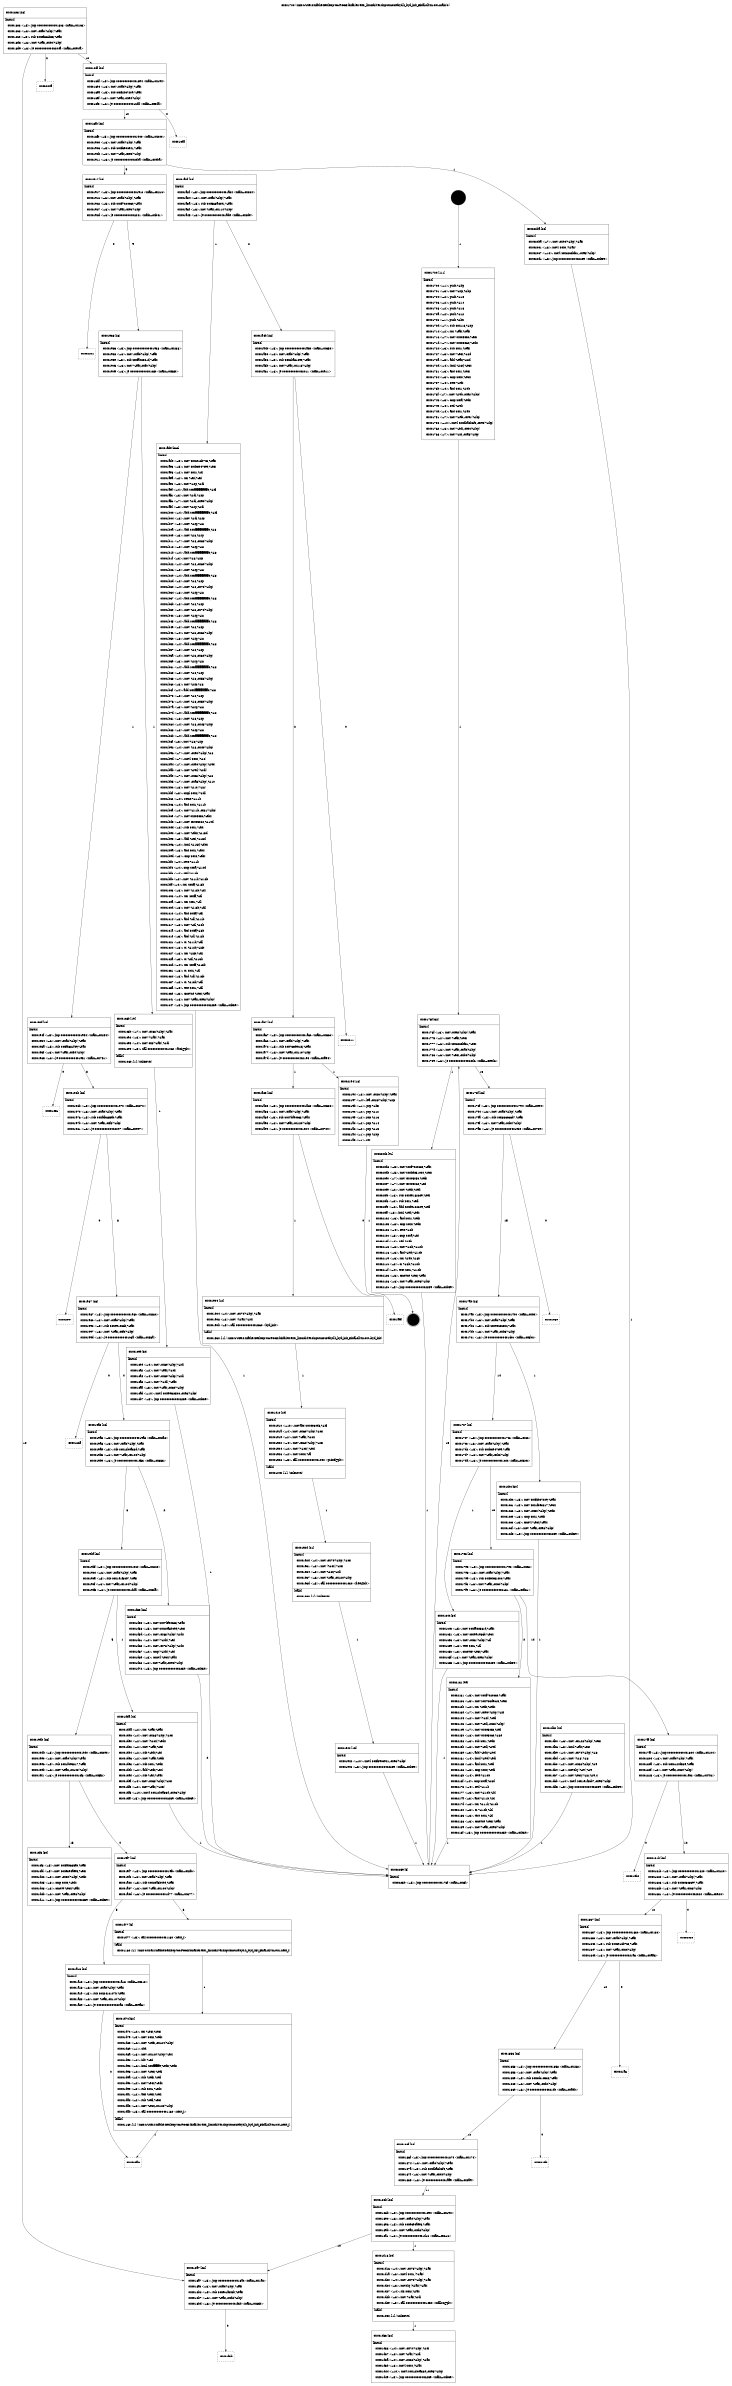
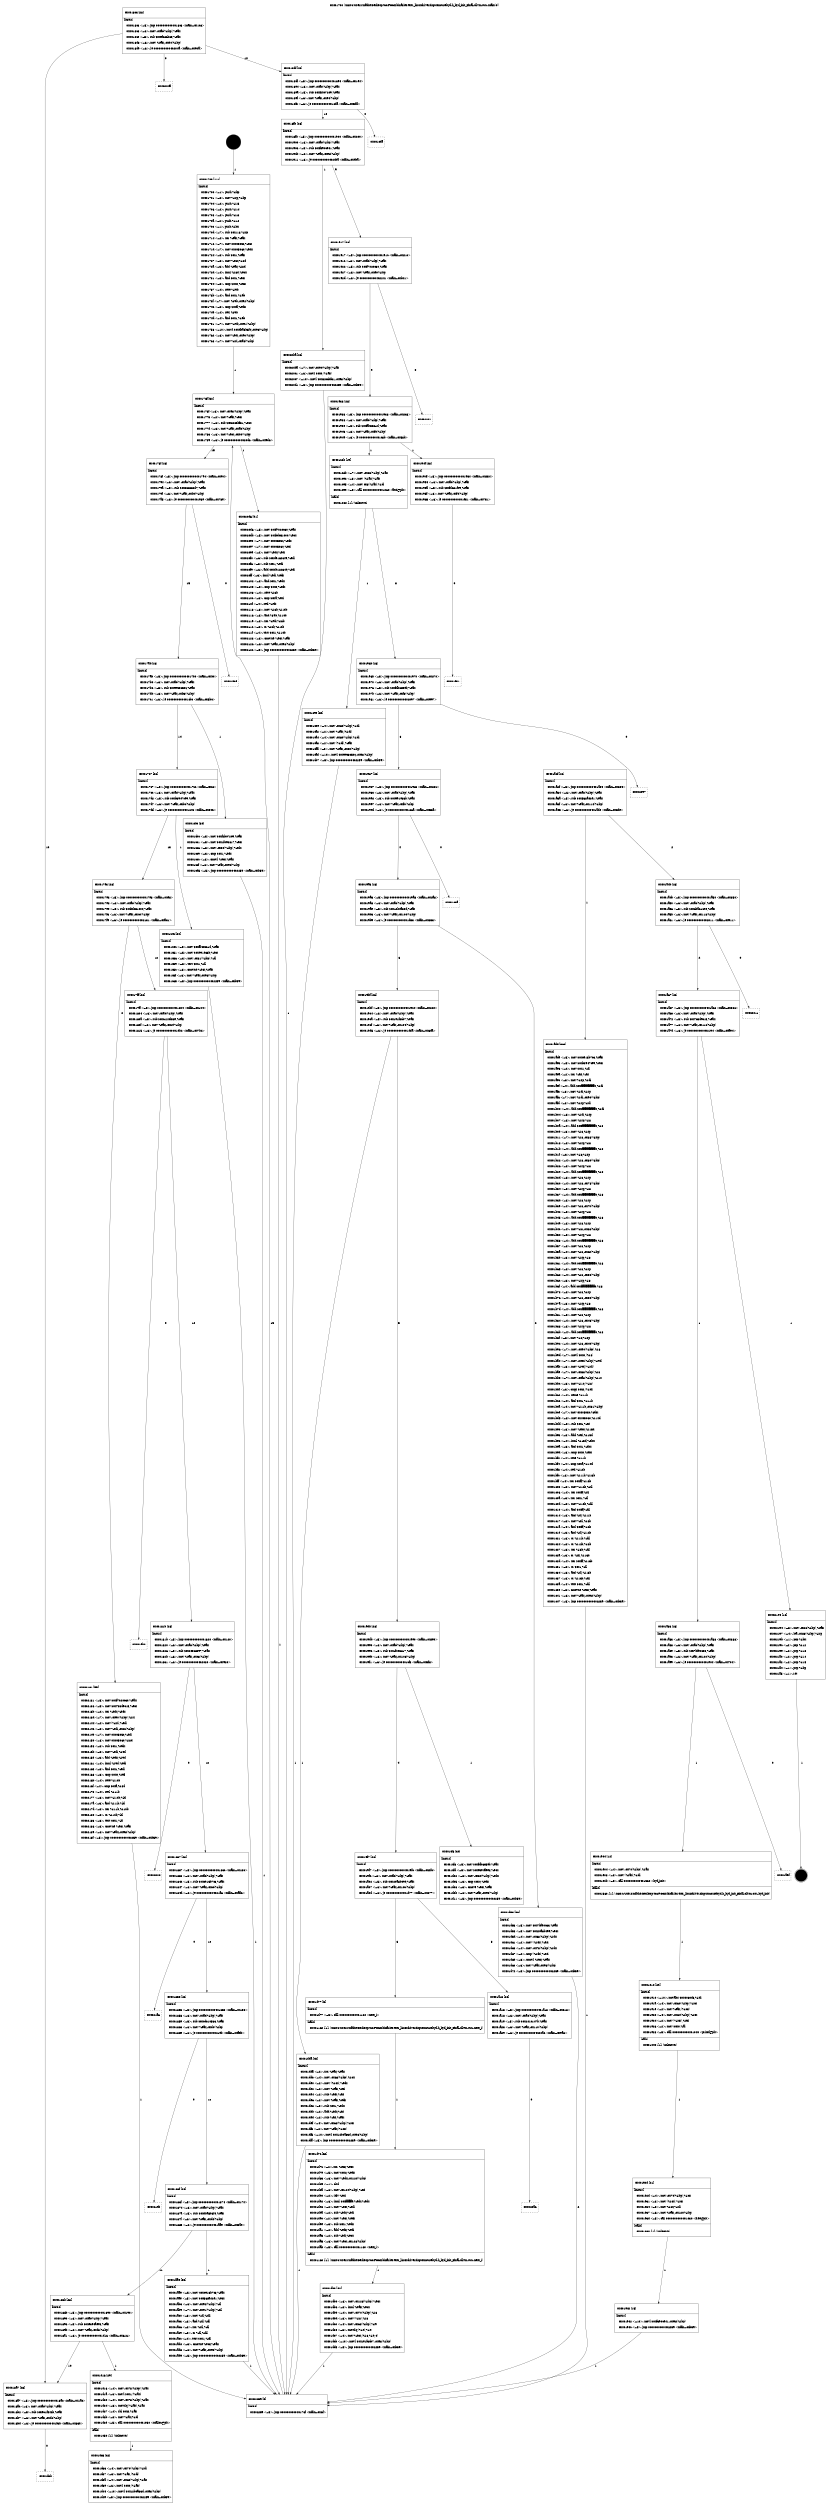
edge "0x40194f [28]" -> "0x40196b [28]": now "0x401c8b [19]" -> "0x40196b [28]"
edge "0x4019db [28]" -> "0x401cf8 [30]": label " 15" -> " 1"
edge "0x401d7c [52]" -> "0x4020a6": now "0x401d7c [52]" -> "0x401db0 [42]"
node "0x401aa9 [53]": added
